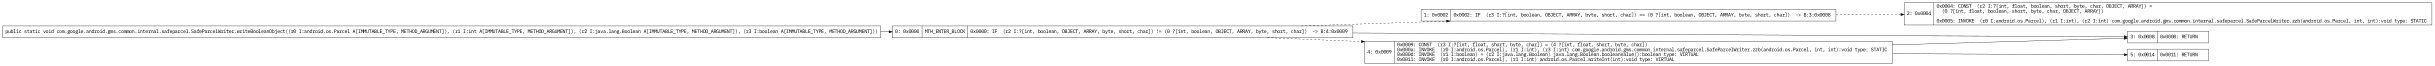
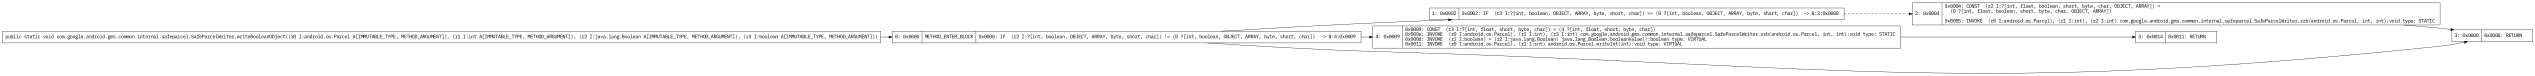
edge "0: 0x0000" -> "1: 0x0002": style dashed -> solid
node "0: 0x0000": text "MTH_ENTER_BLOCK" -> "METHOD_ENTER_BLOCK"
edge "0: 0x0000" -> "4: 0x0009": style dashed -> solid
edge "4: 0x0009" -> "3: 0x0008": now "2: 0x0004" -> "3: 0x0008"
